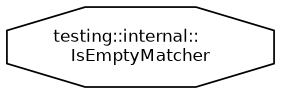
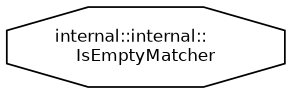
node "testing::internal:: IsEmptyMatcher": label "testing::internal:: IsEmptyMatcher" -> "internal::internal:: IsEmptyMatcher"
